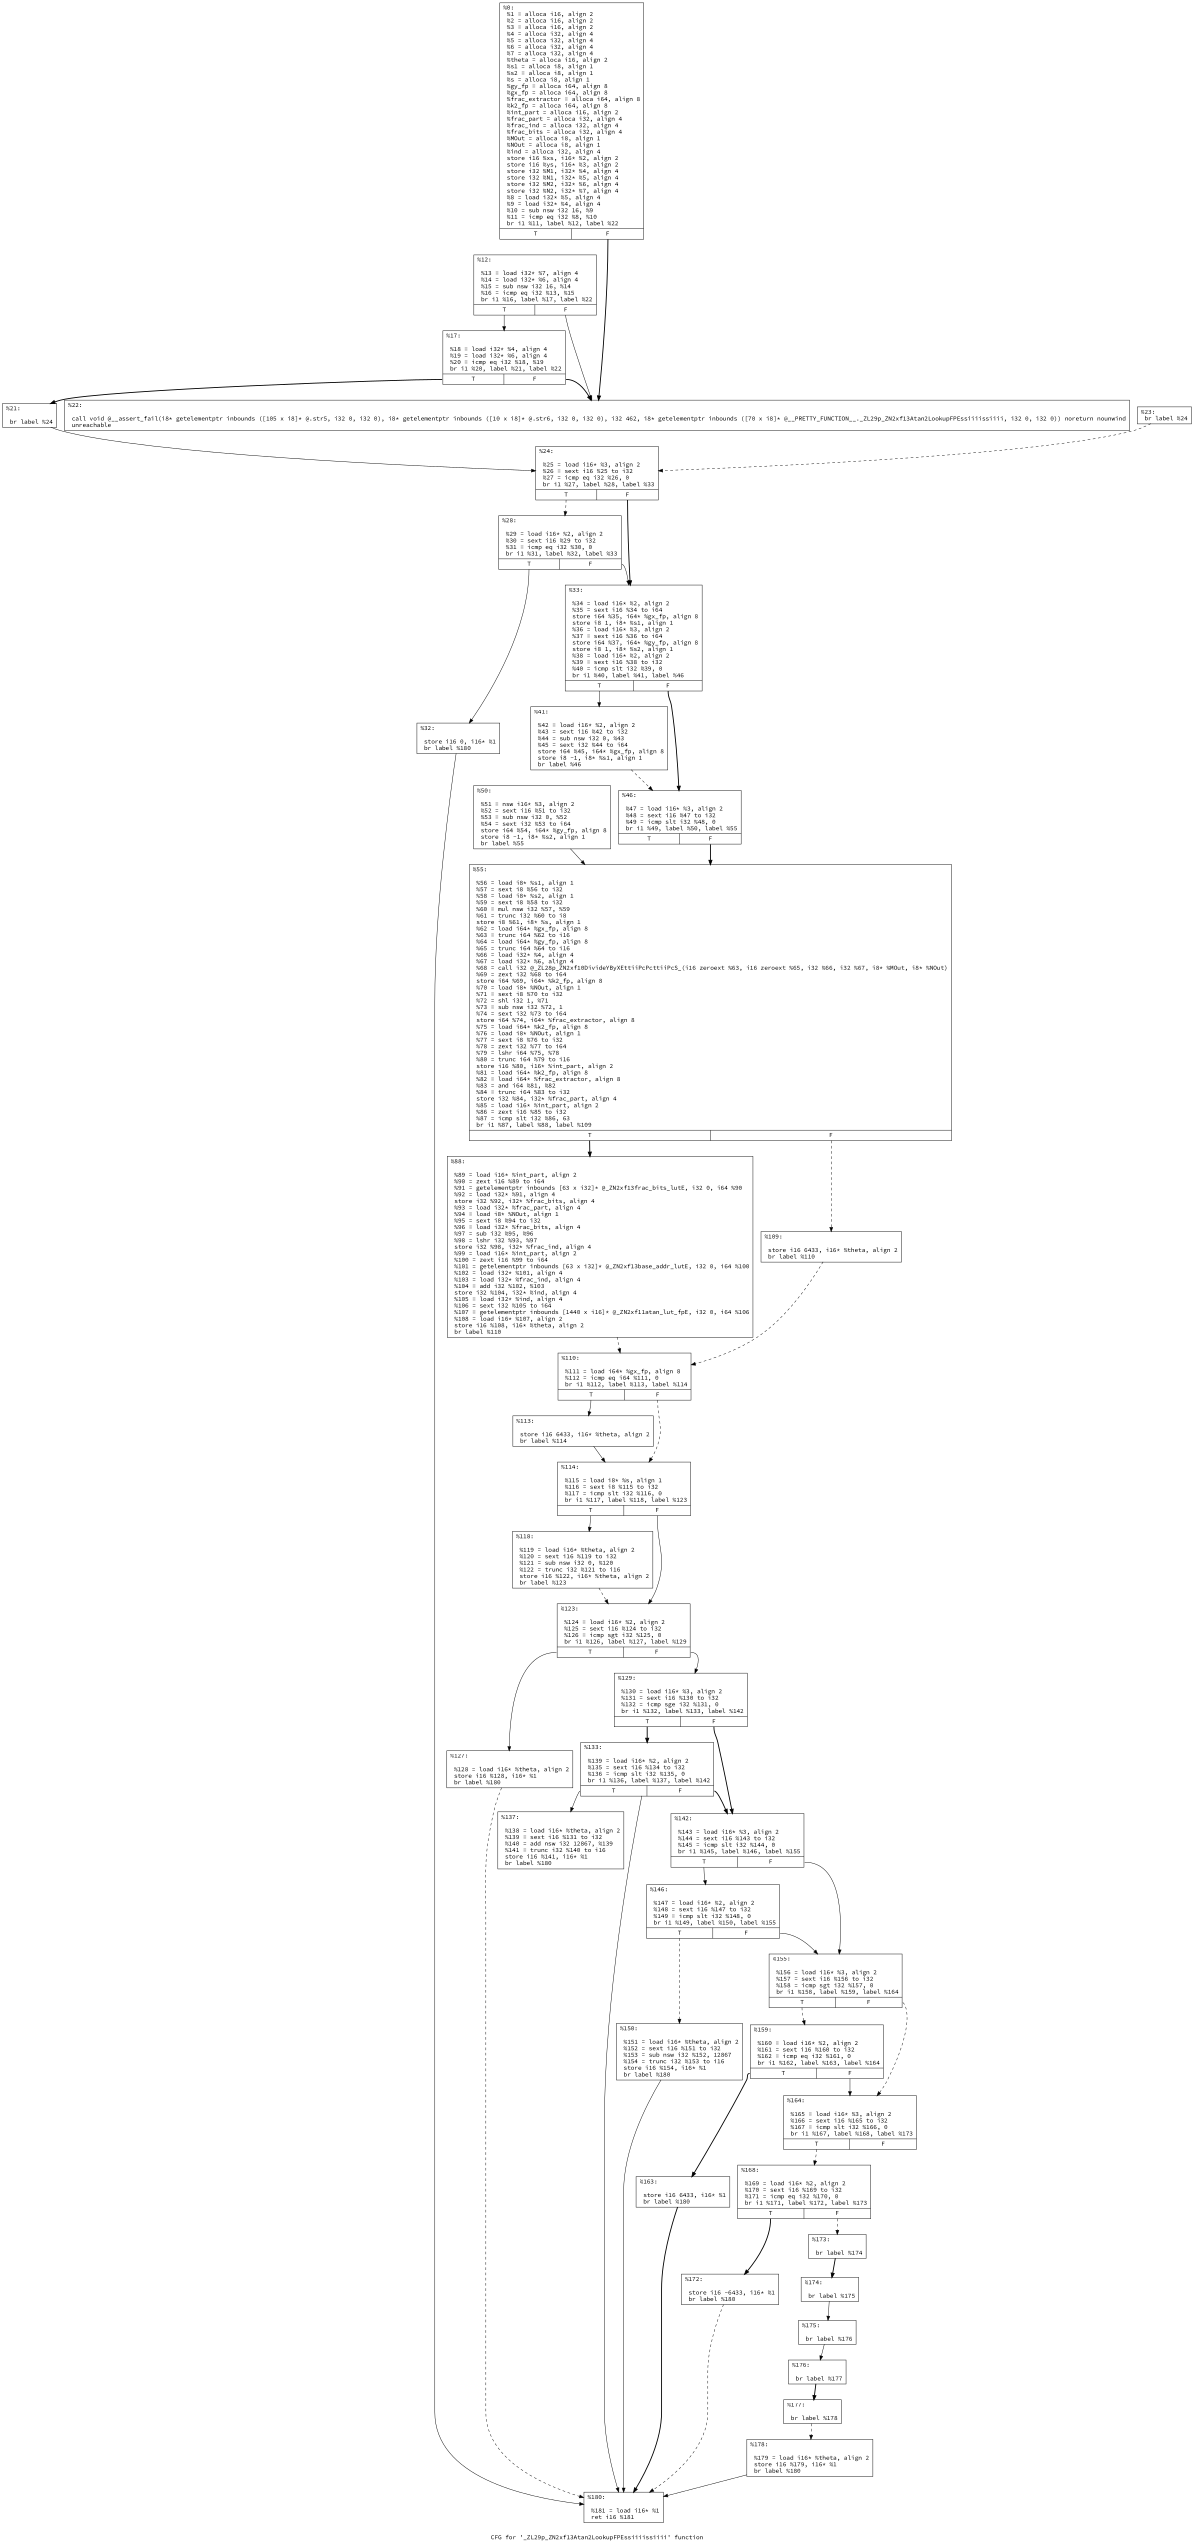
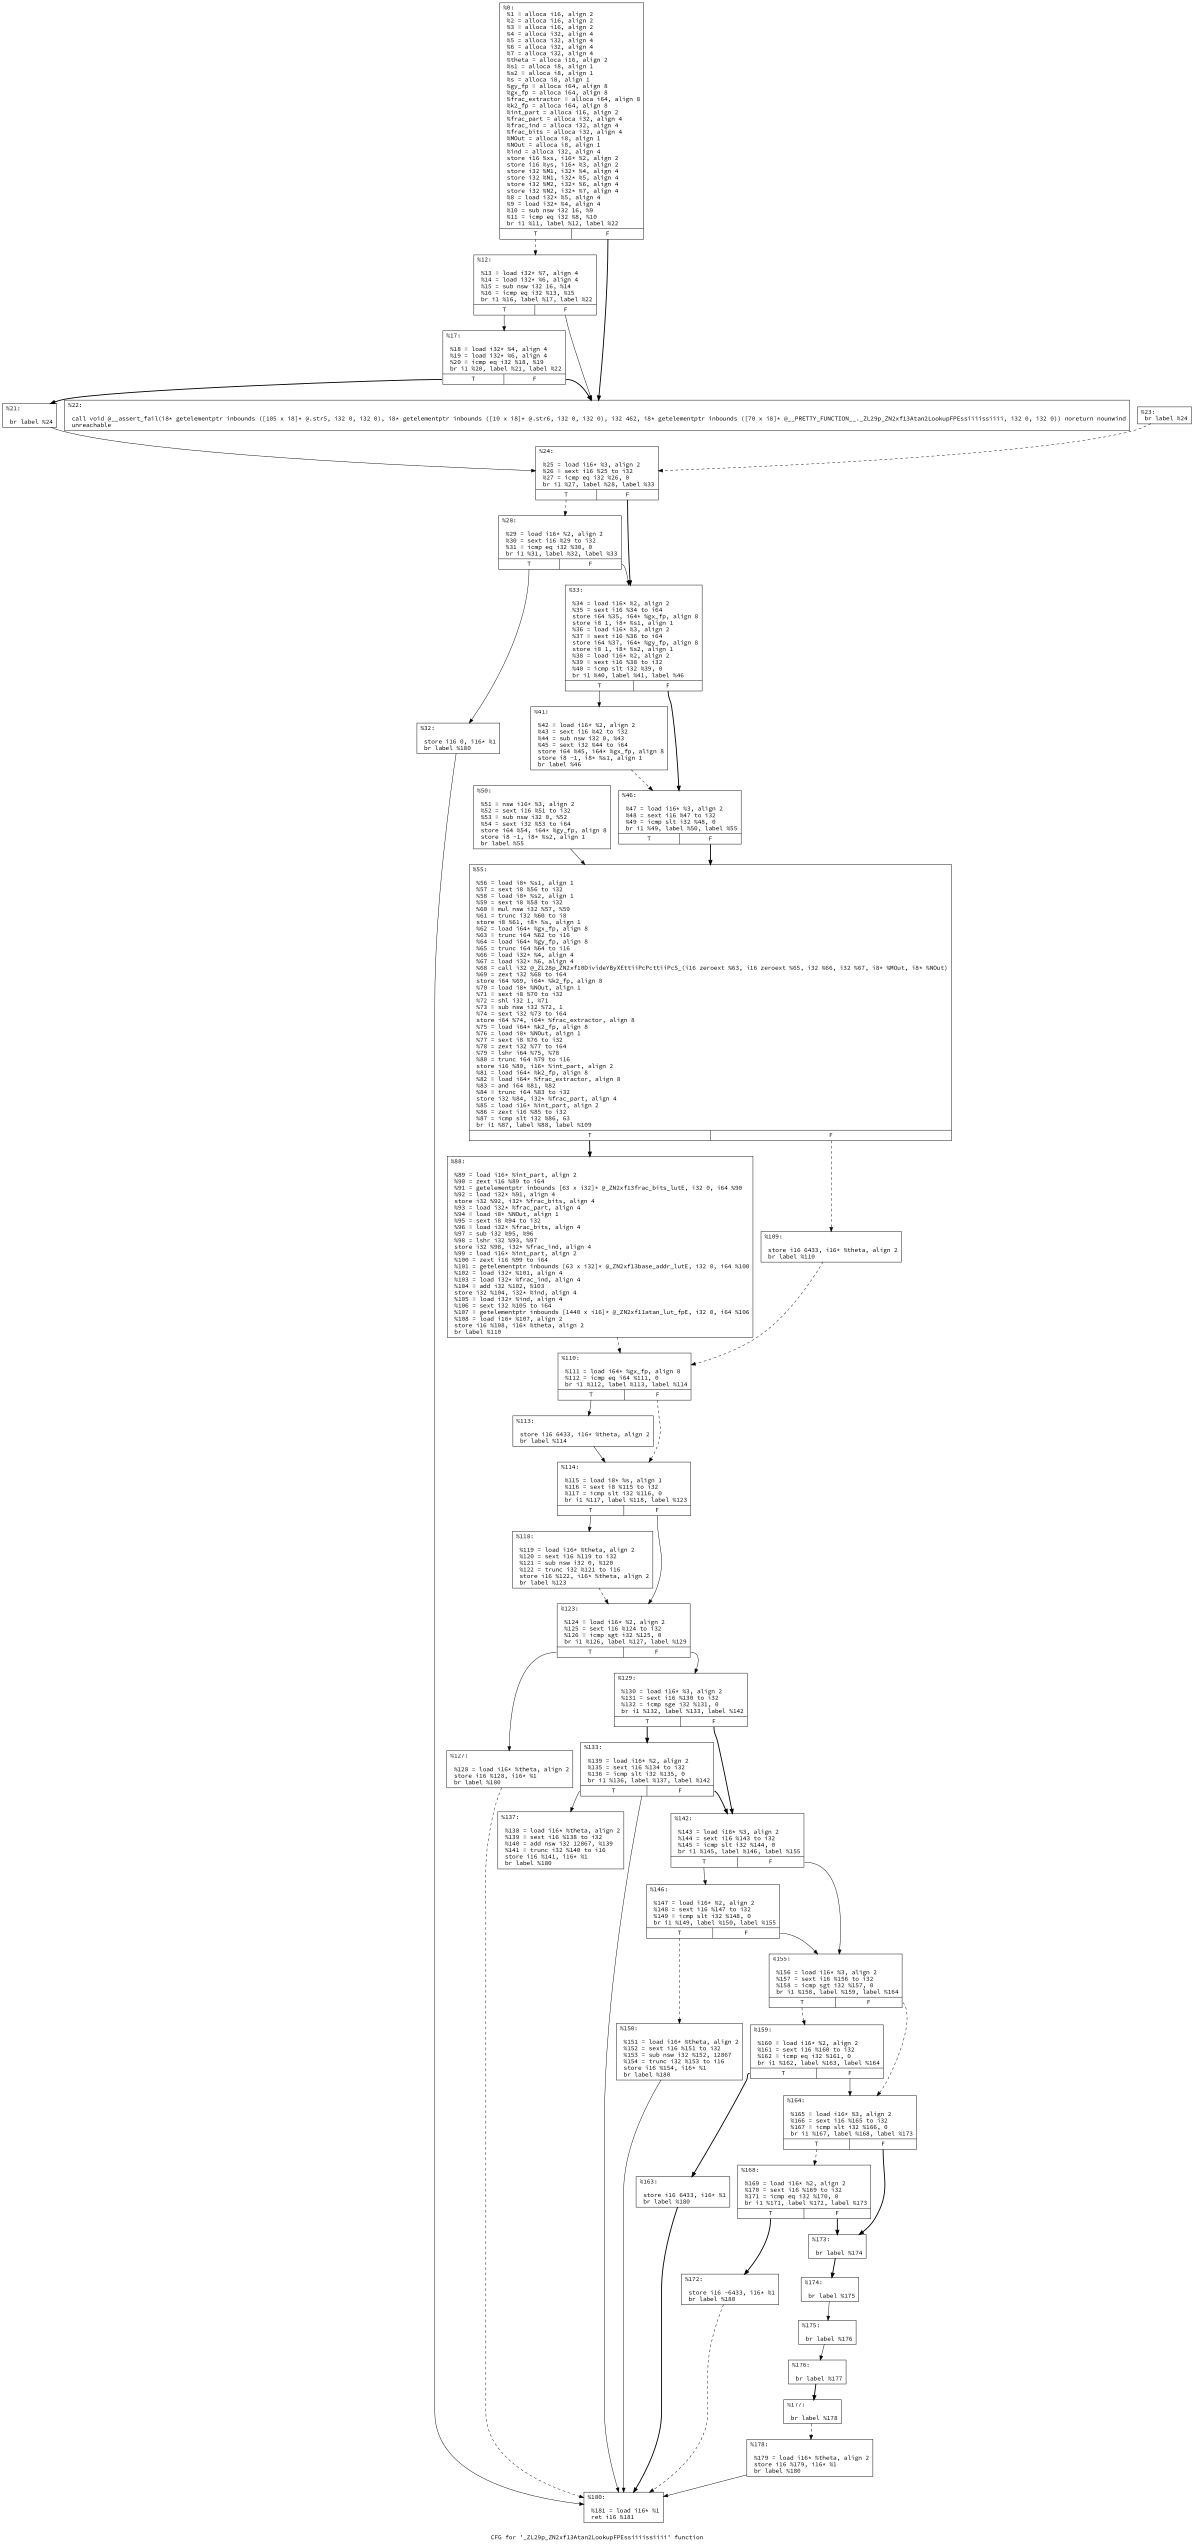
edge "%0:" -> "%12:": added
node "%137:": text "%139 = sext i16 %131 to i32" -> "%139 = sext i16 %138 to i32"
edge "%164:" -> "%173:": added
edge "%168:" -> "%173:": style dashed -> bold
